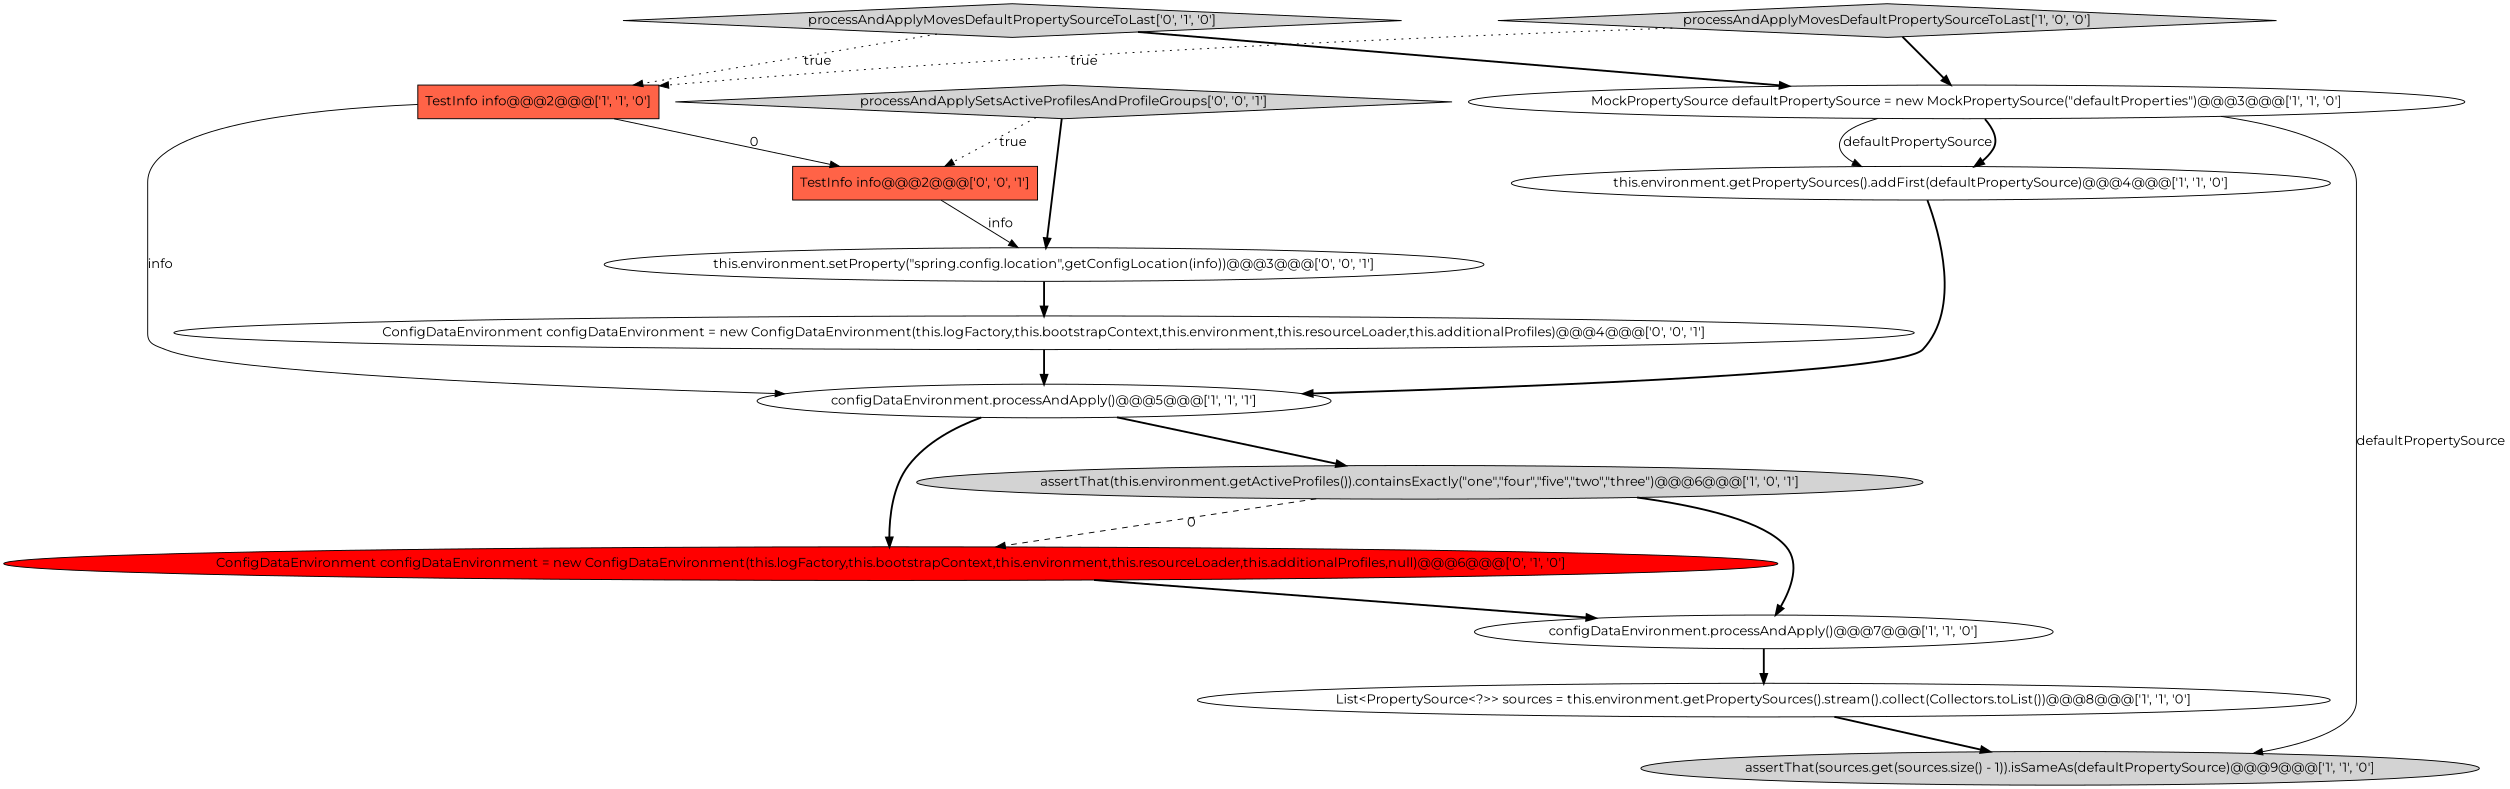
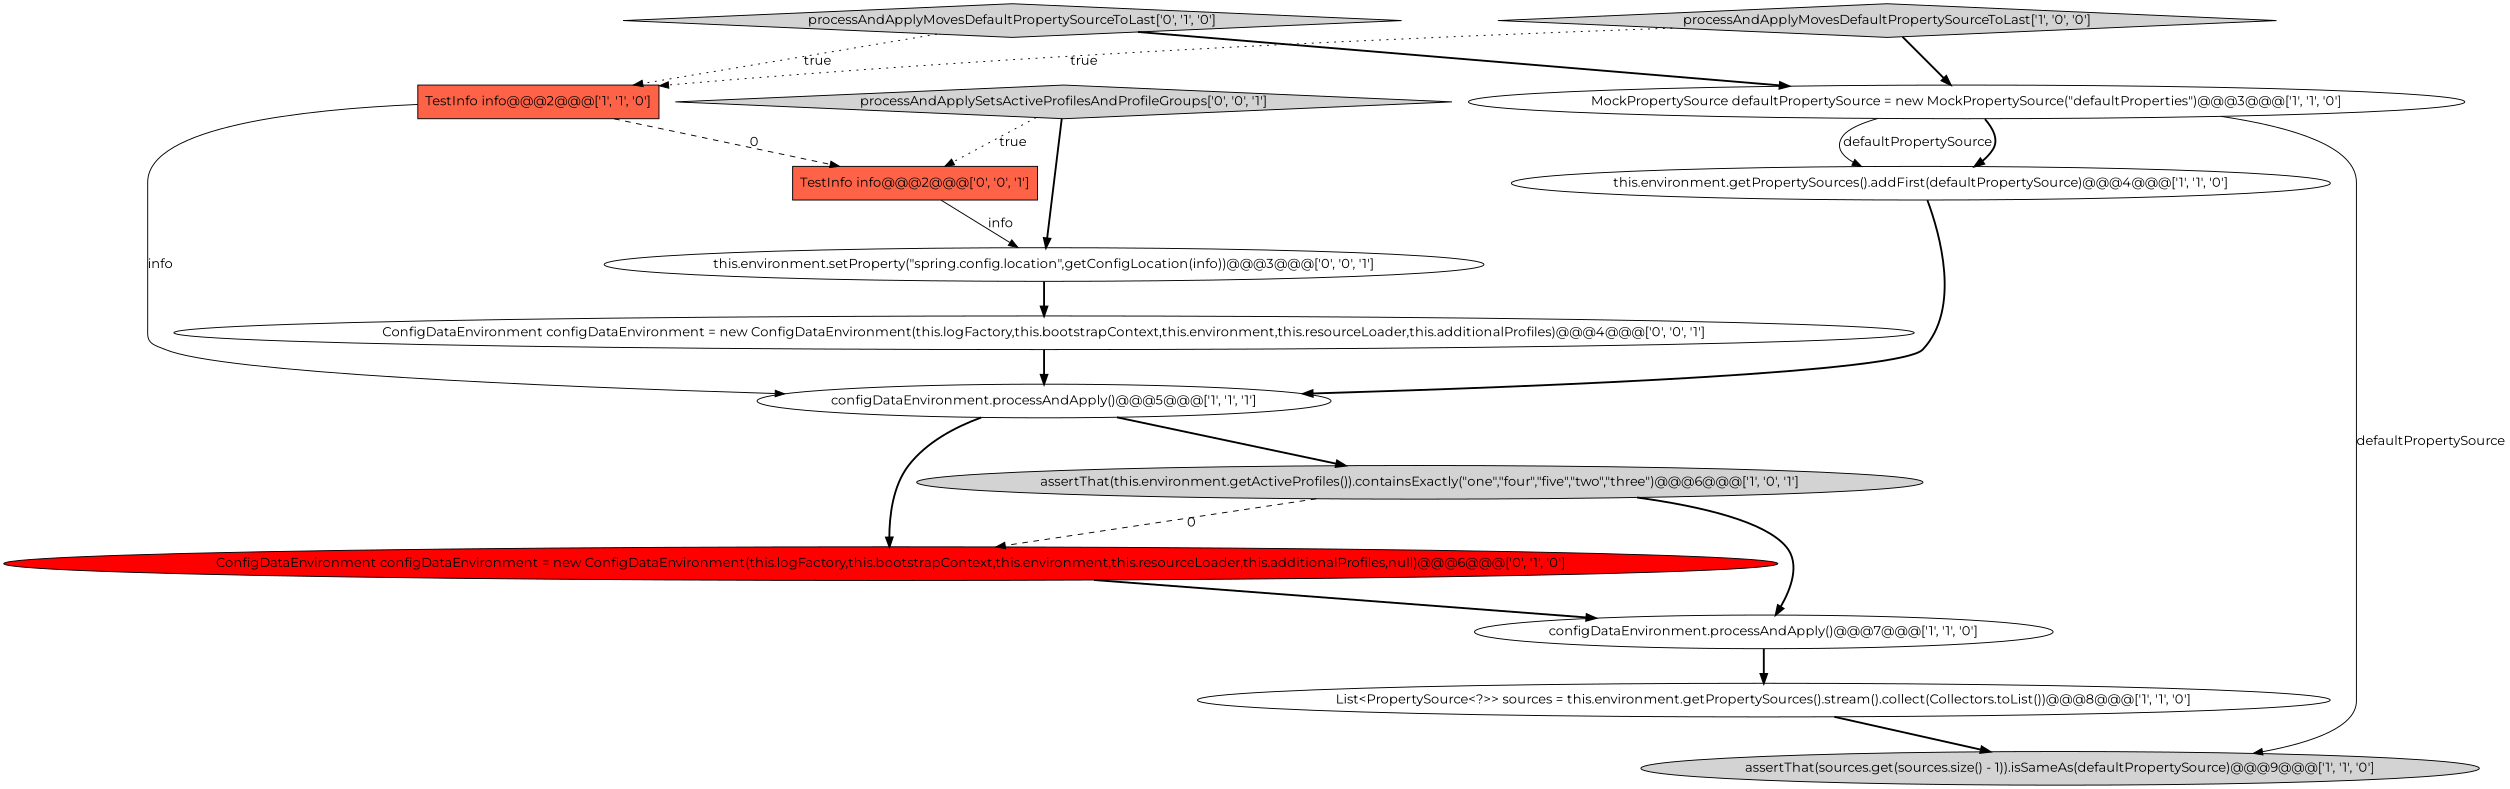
edge "TestInfo info@@@2@@@['1', '1', '0']" -> "TestInfo info@@@2@@@['0', '0', '1']": style solid -> dashed
